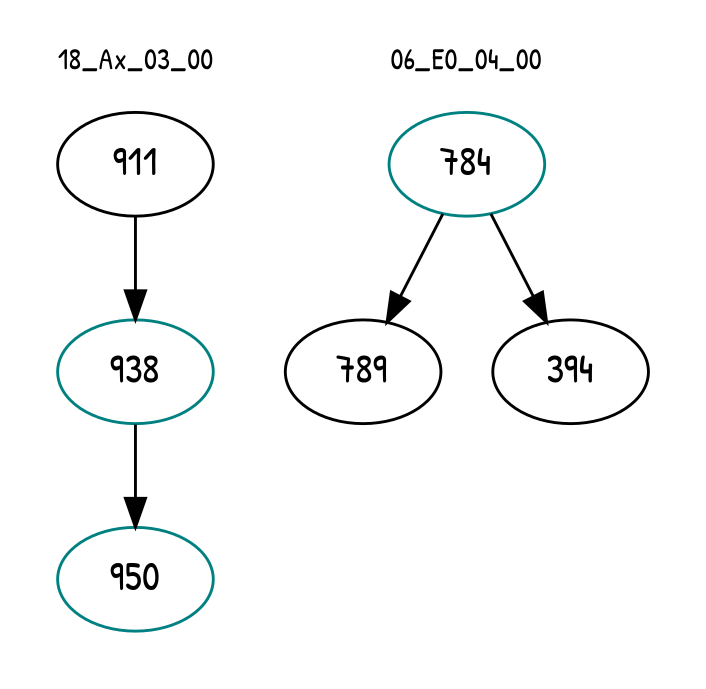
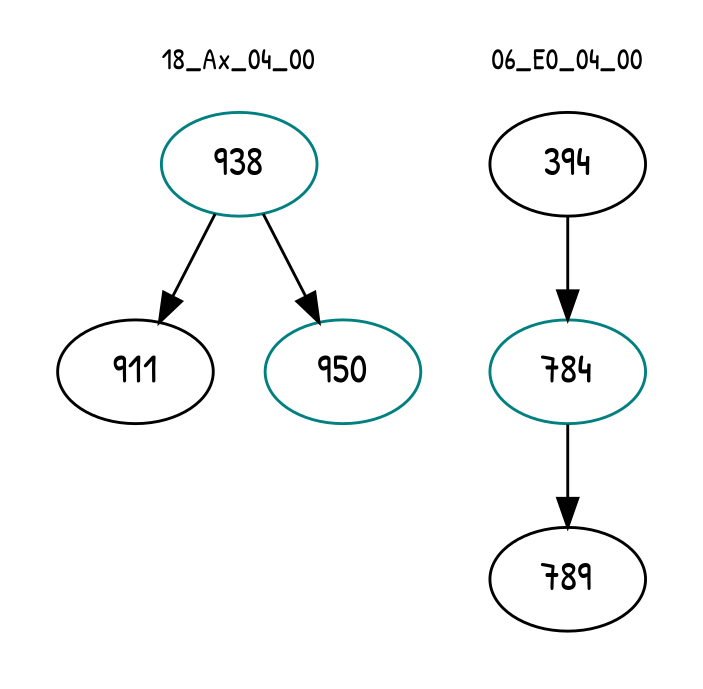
cluster "18_Ax_03_00": label "18_Ax_03_00" -> "18_Ax_04_00"
edge "911" -> "938": reversed
edge "784" -> "394": reversed
